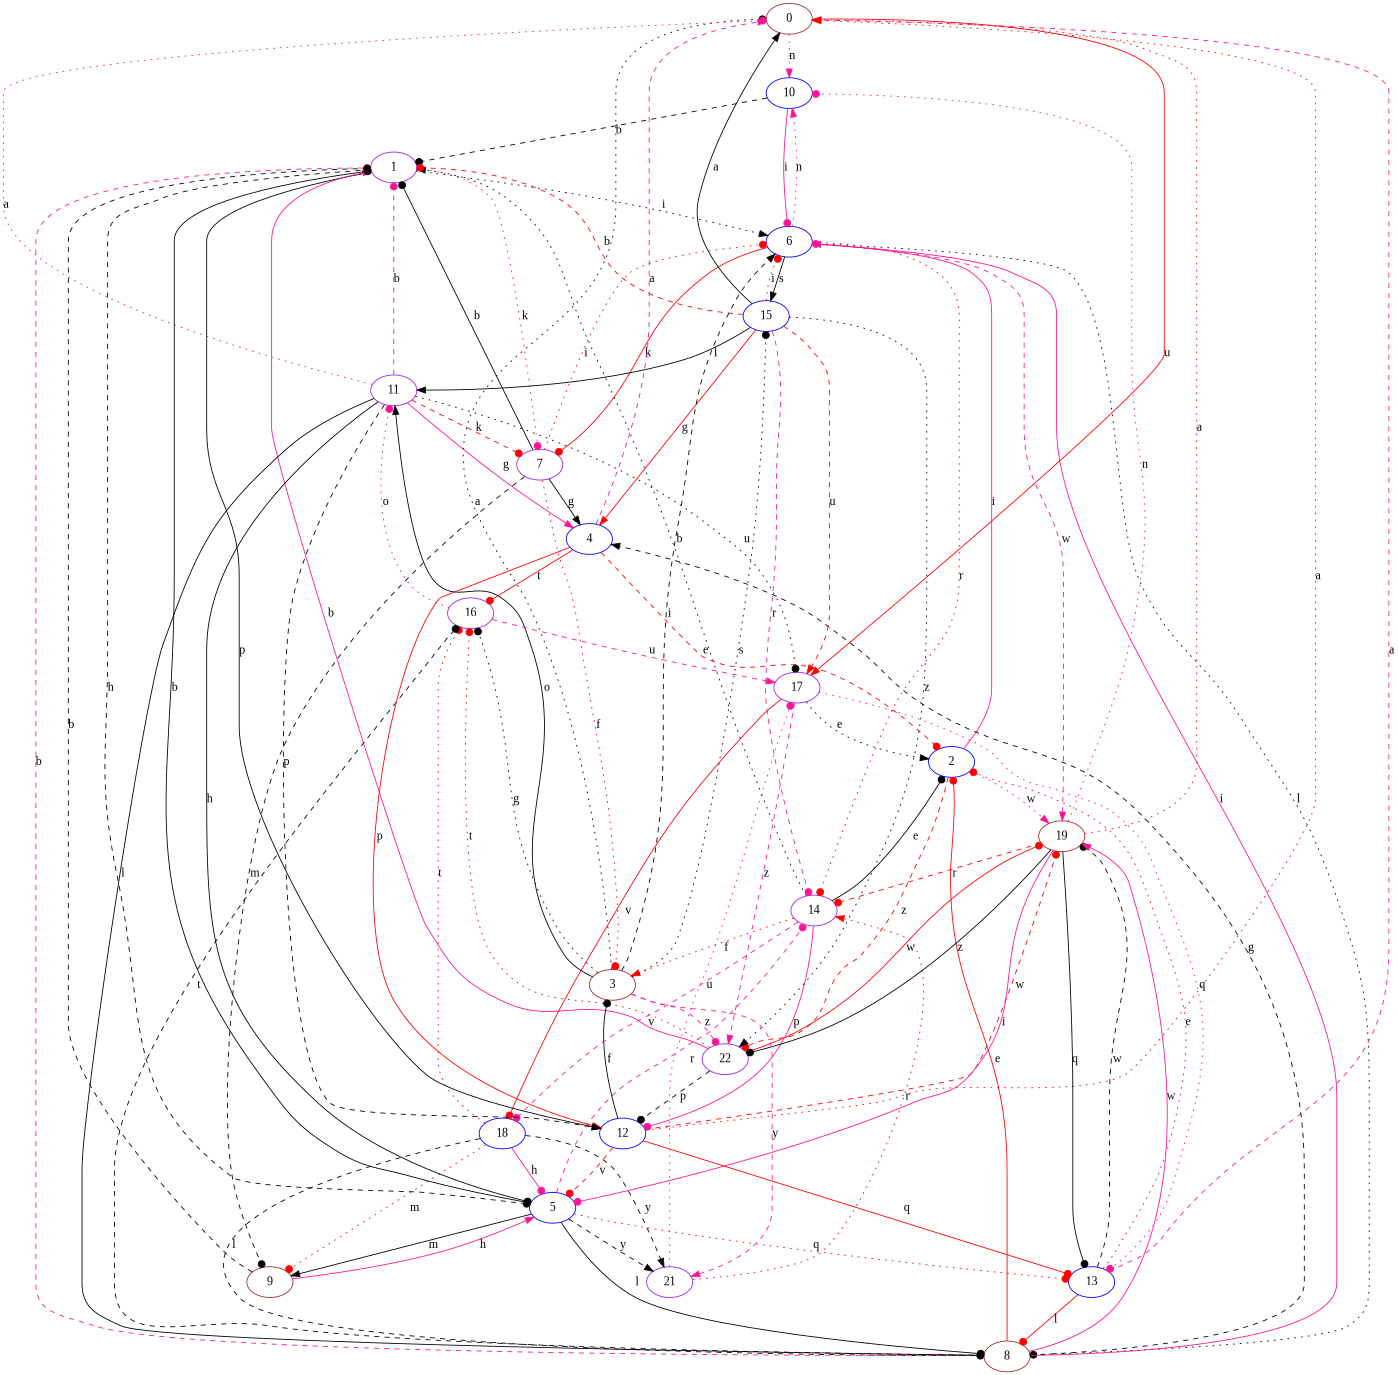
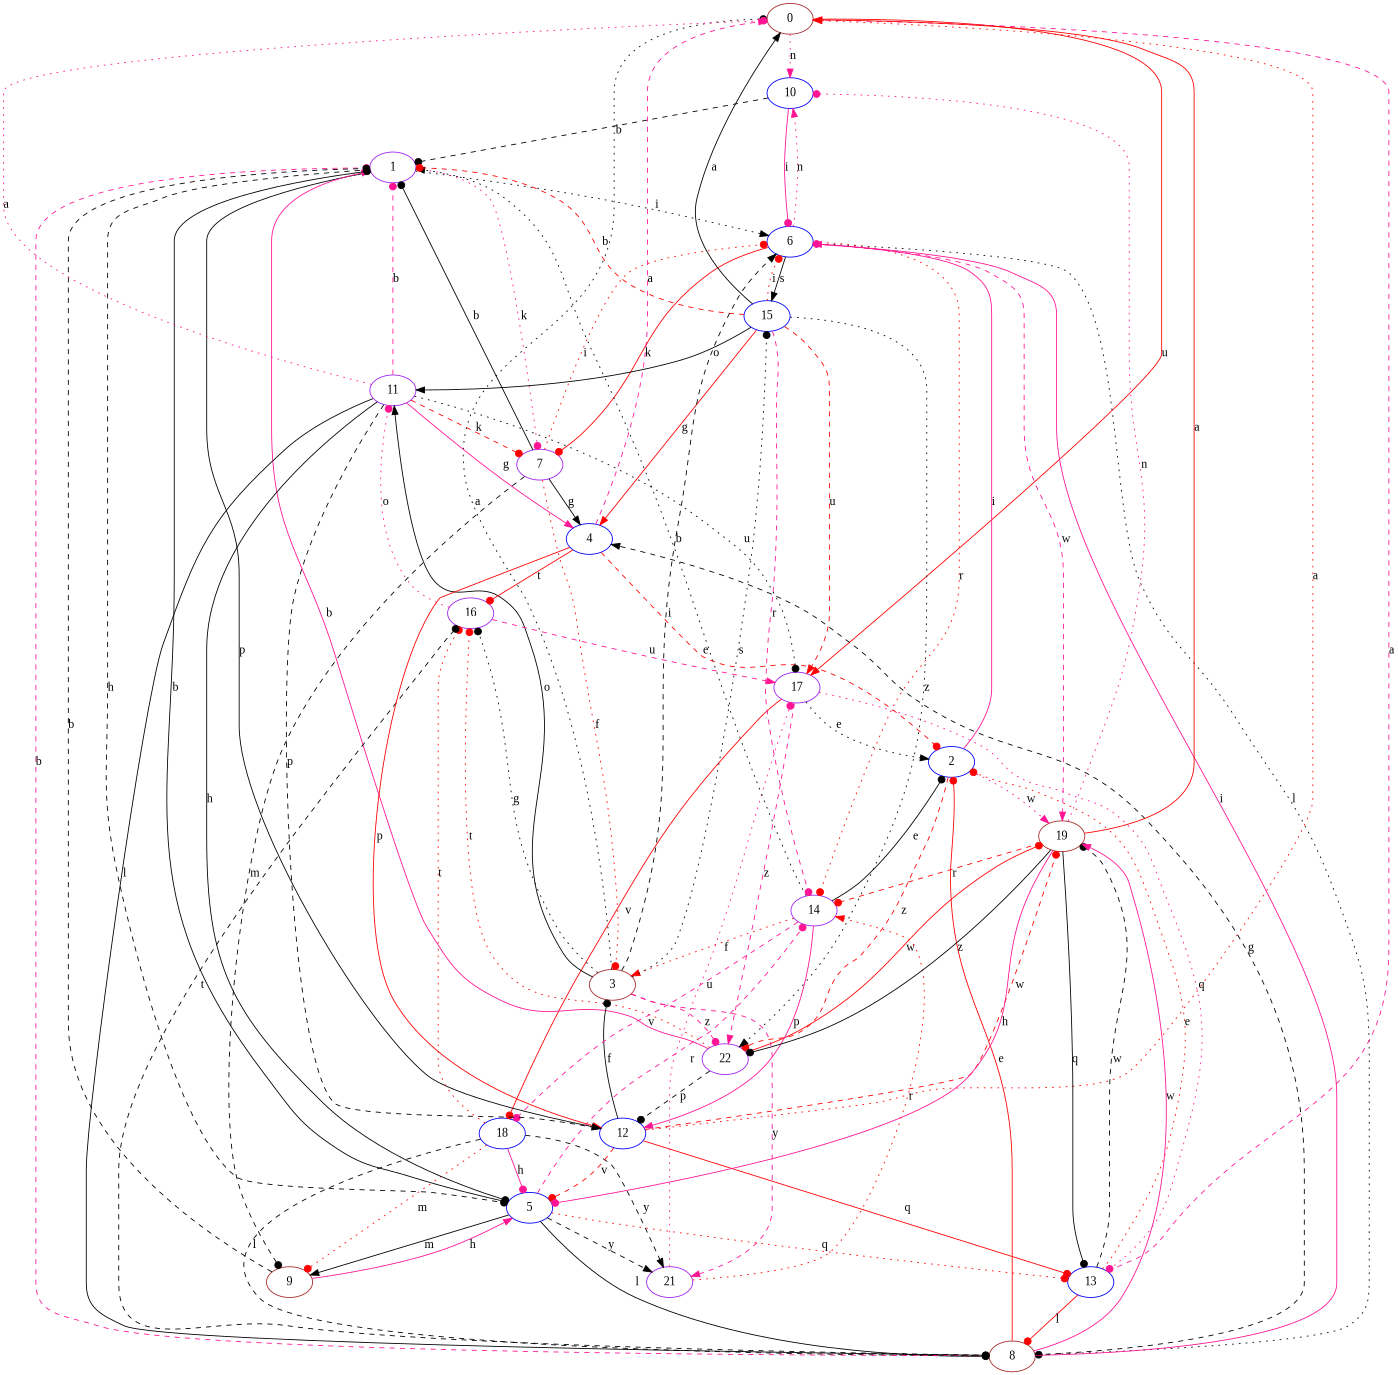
edge "19" -> "0": style dotted -> solid
edge "15" -> "11": label "l" -> "o"
edge "19" -> "5": label "i" -> "h"
edge "14" -> "12": arrowhead dot -> normal
